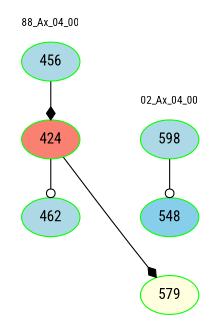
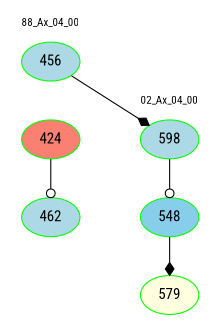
edge "456" -> "424": now "456" -> "598"
edge "424" -> "579": now "548" -> "579"
